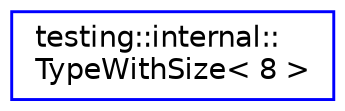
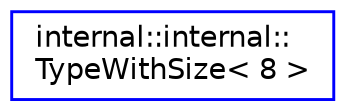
node "testing::internal:: TypeWithSize< 8 >": label "testing::internal:: TypeWithSize< 8 >" -> "internal::internal:: TypeWithSize< 8 >"
